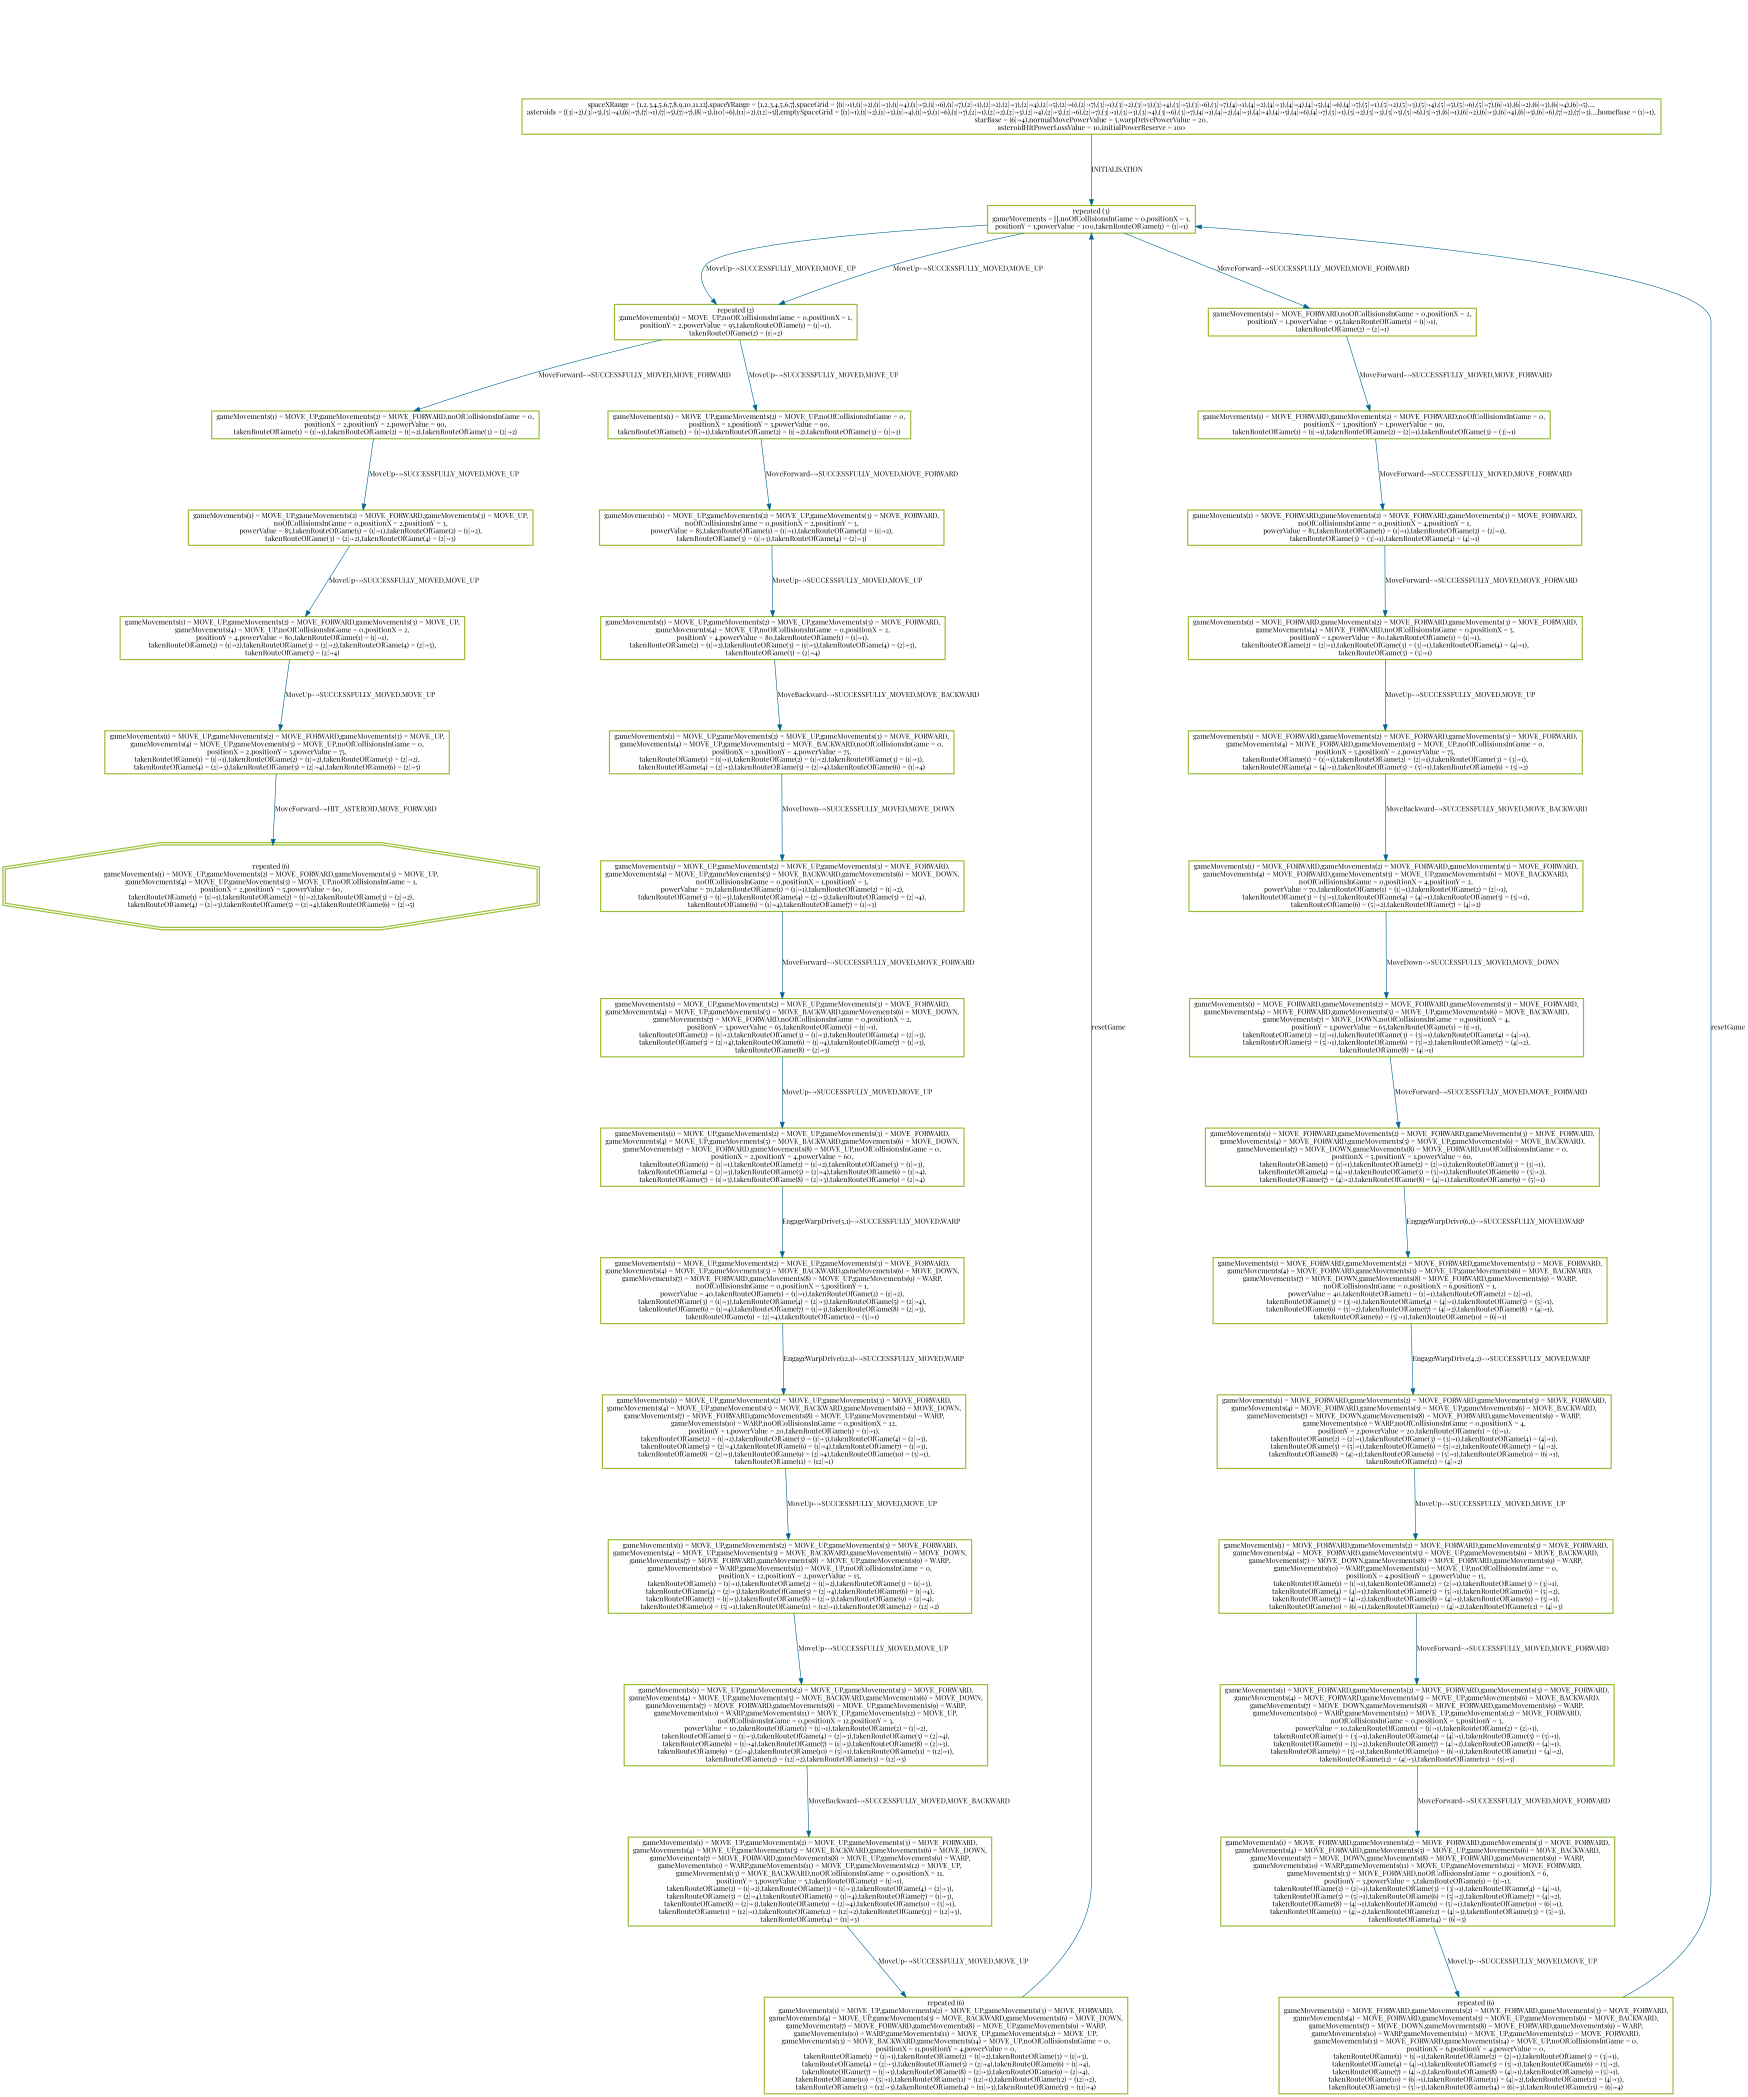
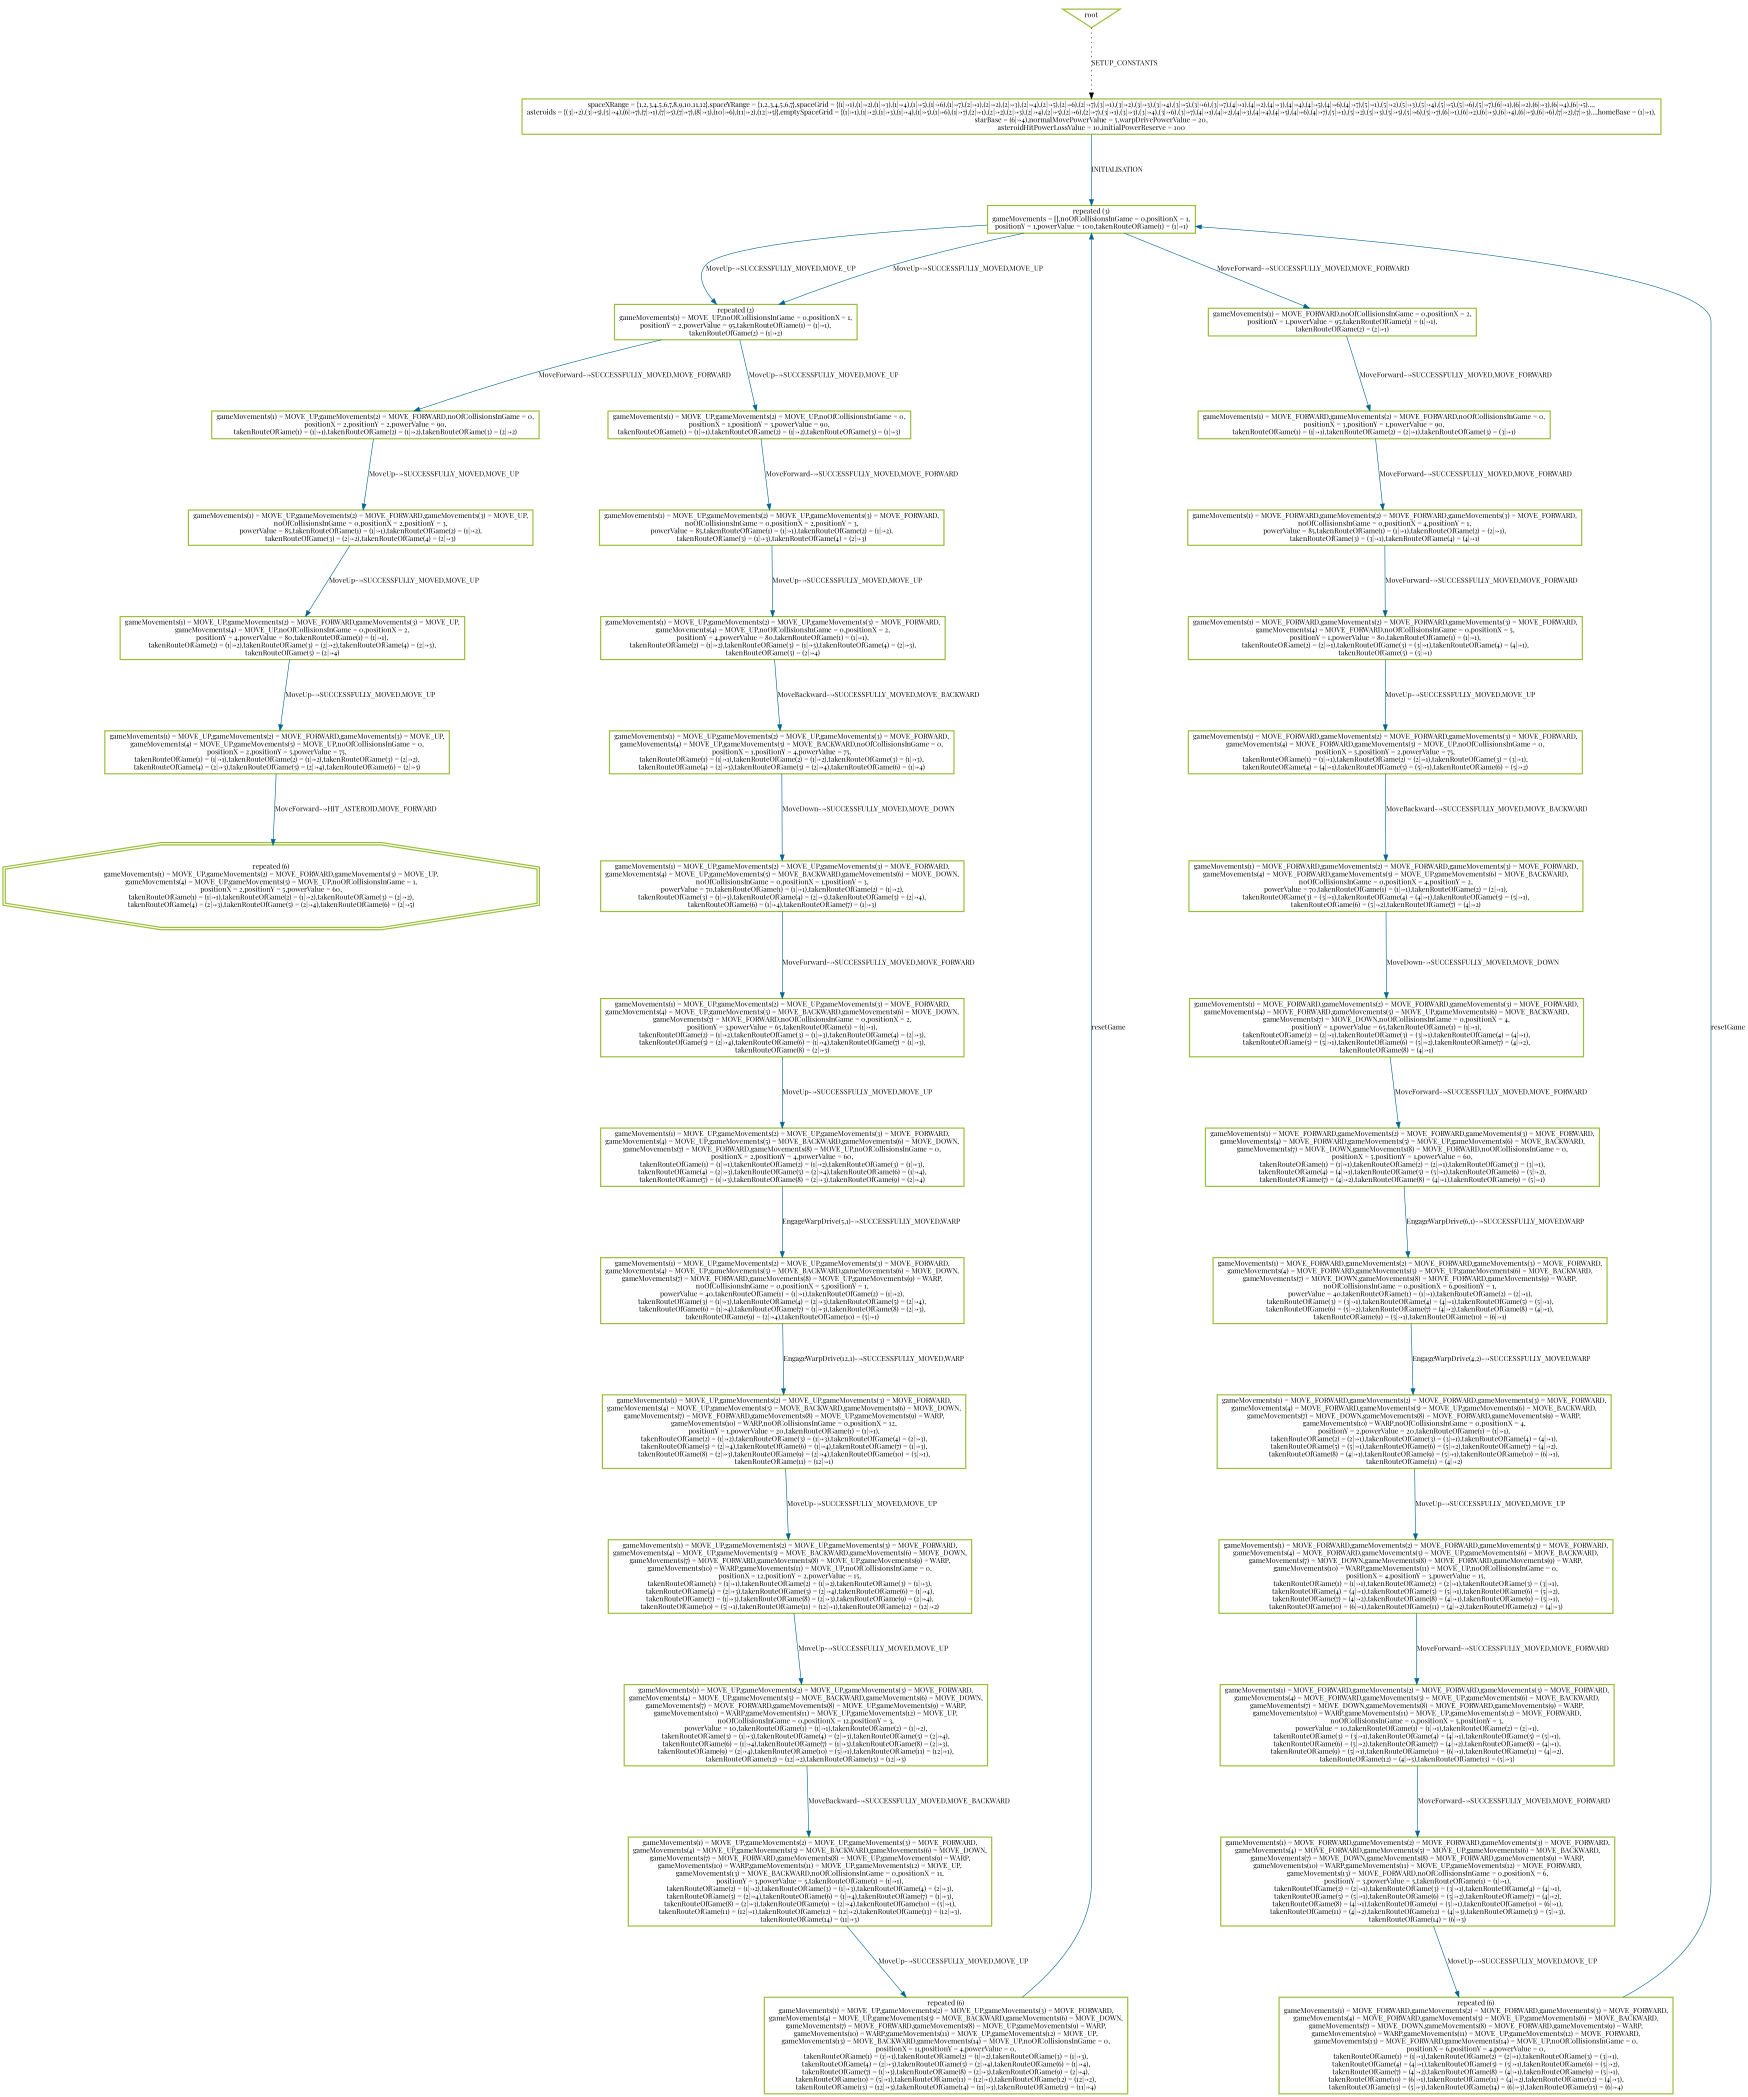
node "root": added
